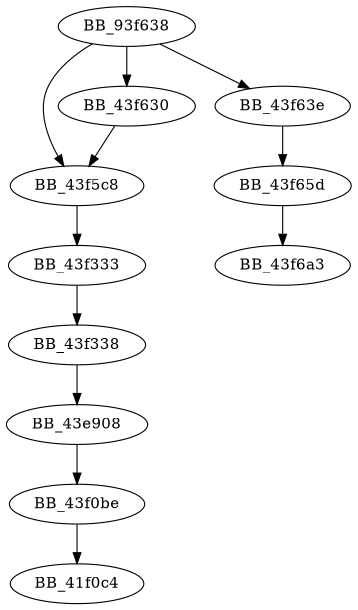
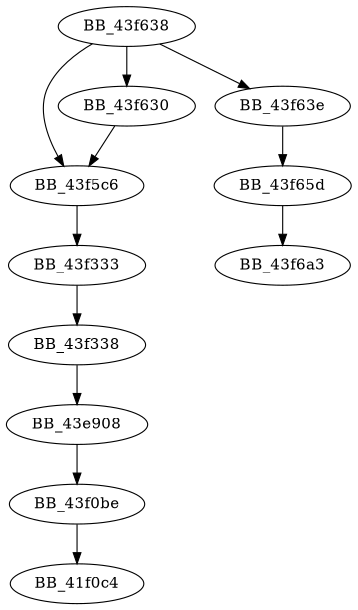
node "BB_93f638": label "BB_93f638" -> "BB_43f638"
node "BB_43f5c8": label "BB_43f5c8" -> "BB_43f5c6"
